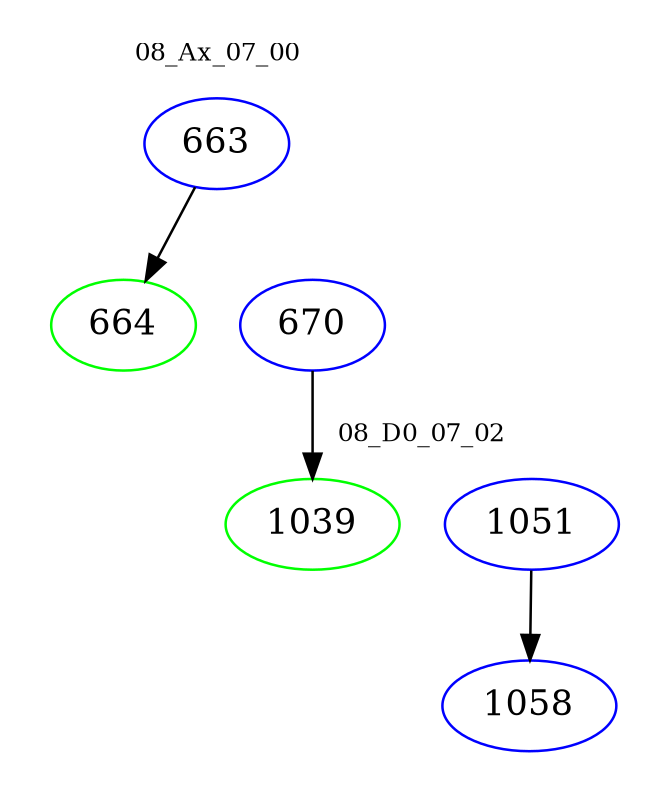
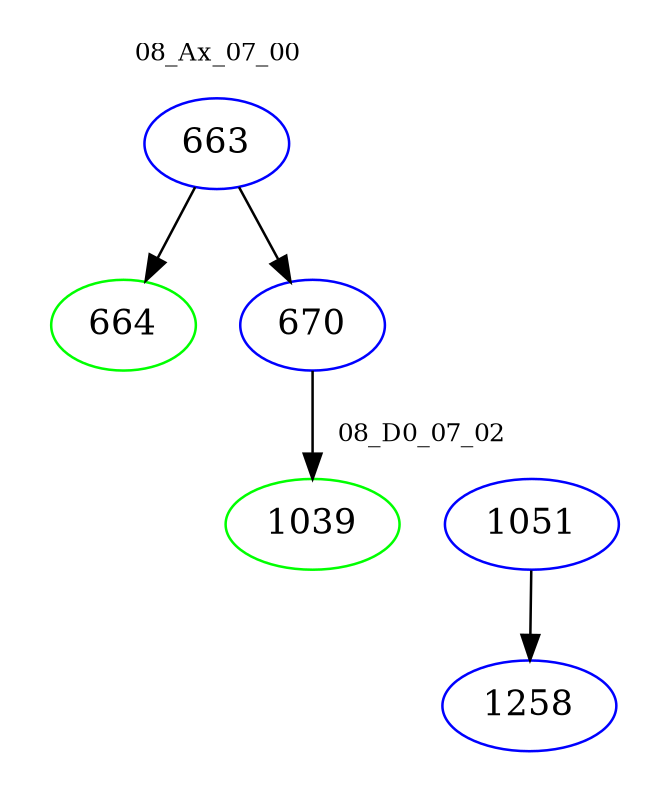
edge "663" -> "670": added
node "1058": label "1058" -> "1258"
